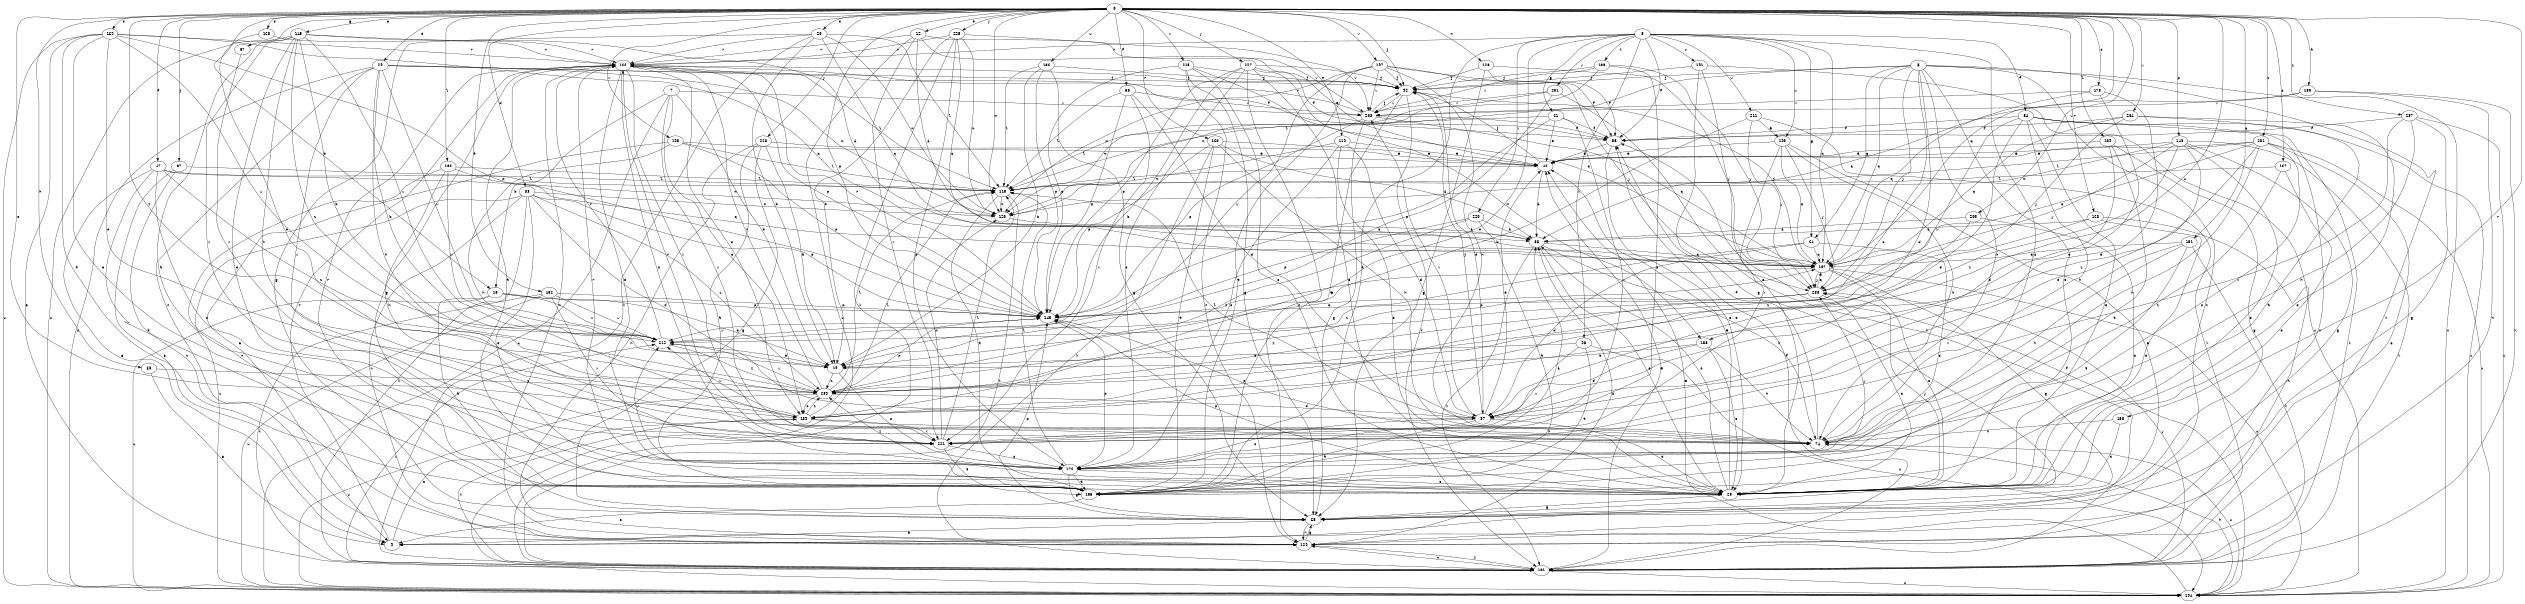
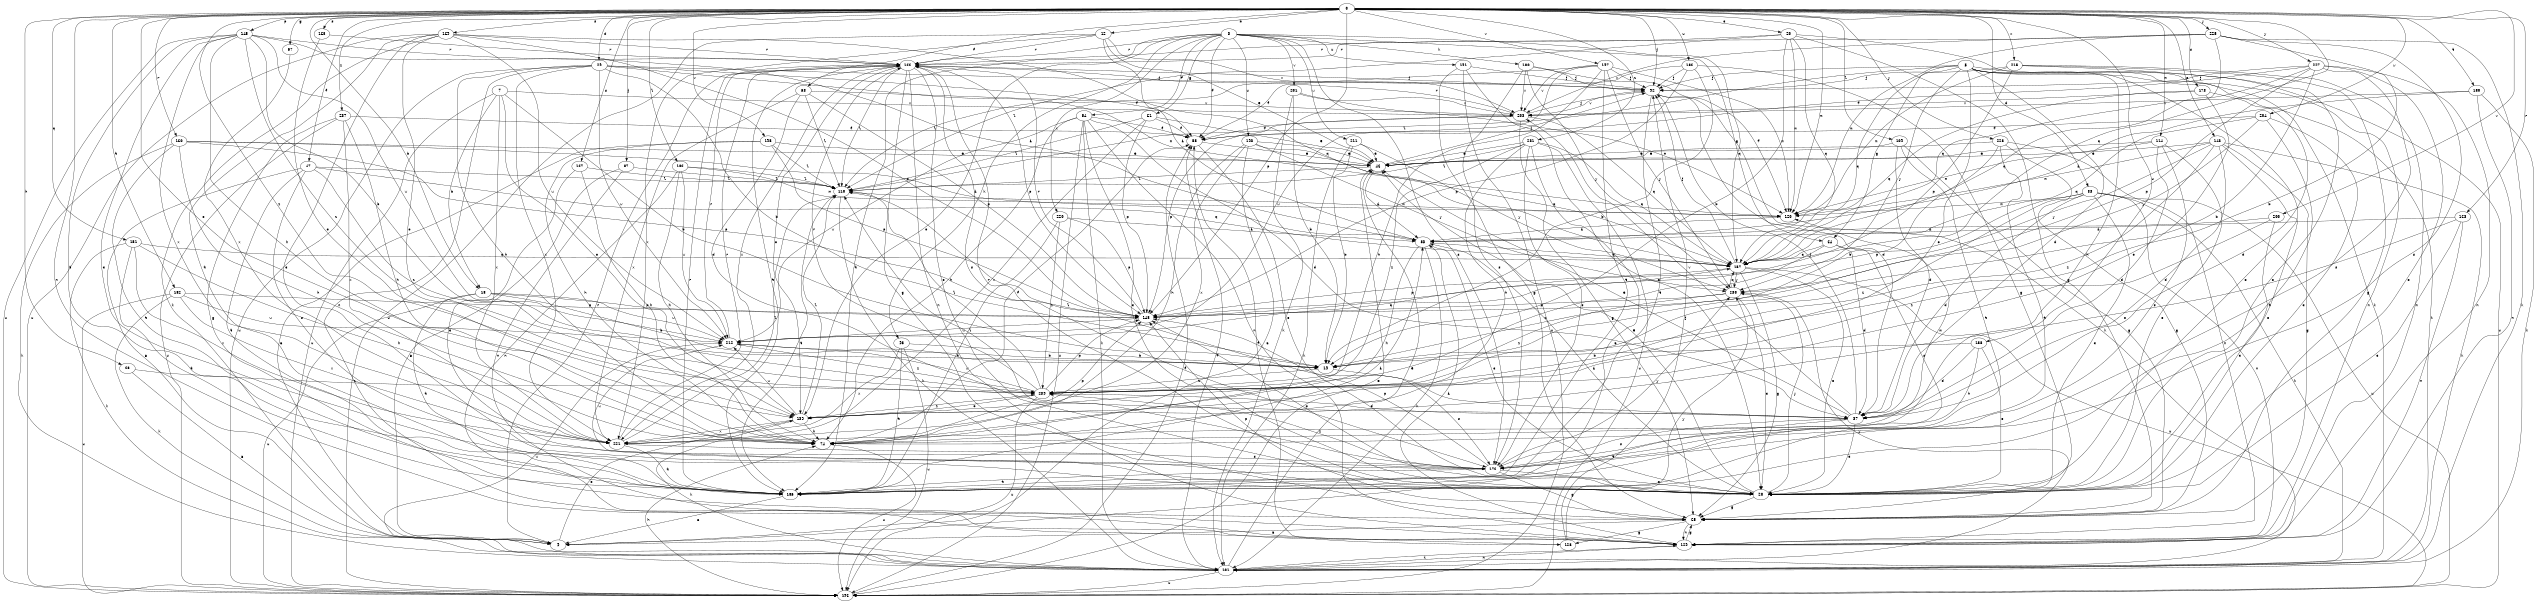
edge "211" -> "193": now "211" -> "46"
edge "100" -> "120": label "m" -> "f"
node "119": label "119" -> "114"
edge "215" -> "188": now "215" -> "120"
edge "128" -> "65": reversed
edge "169" -> "101": label "a" -> "k"
node "158": removed
node "194": label "194" -> "196"
